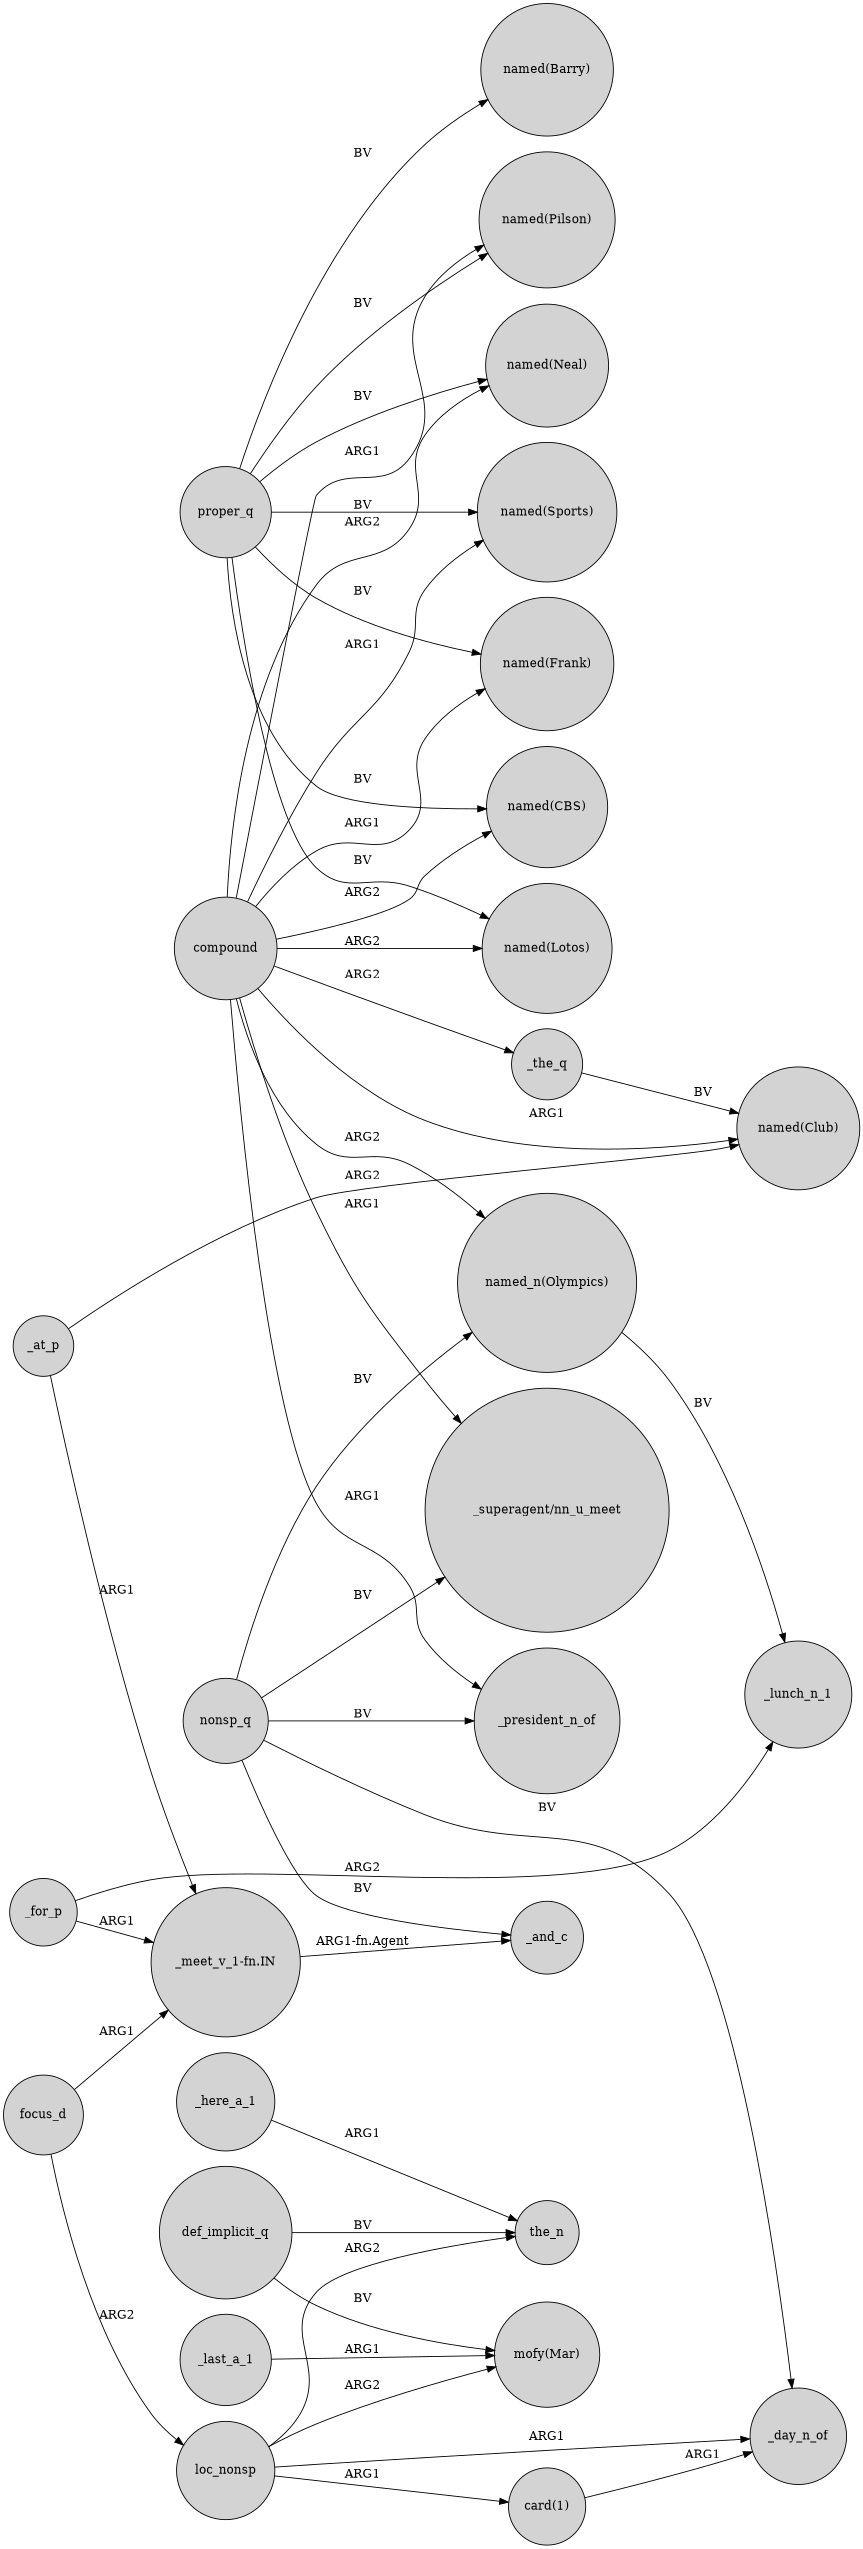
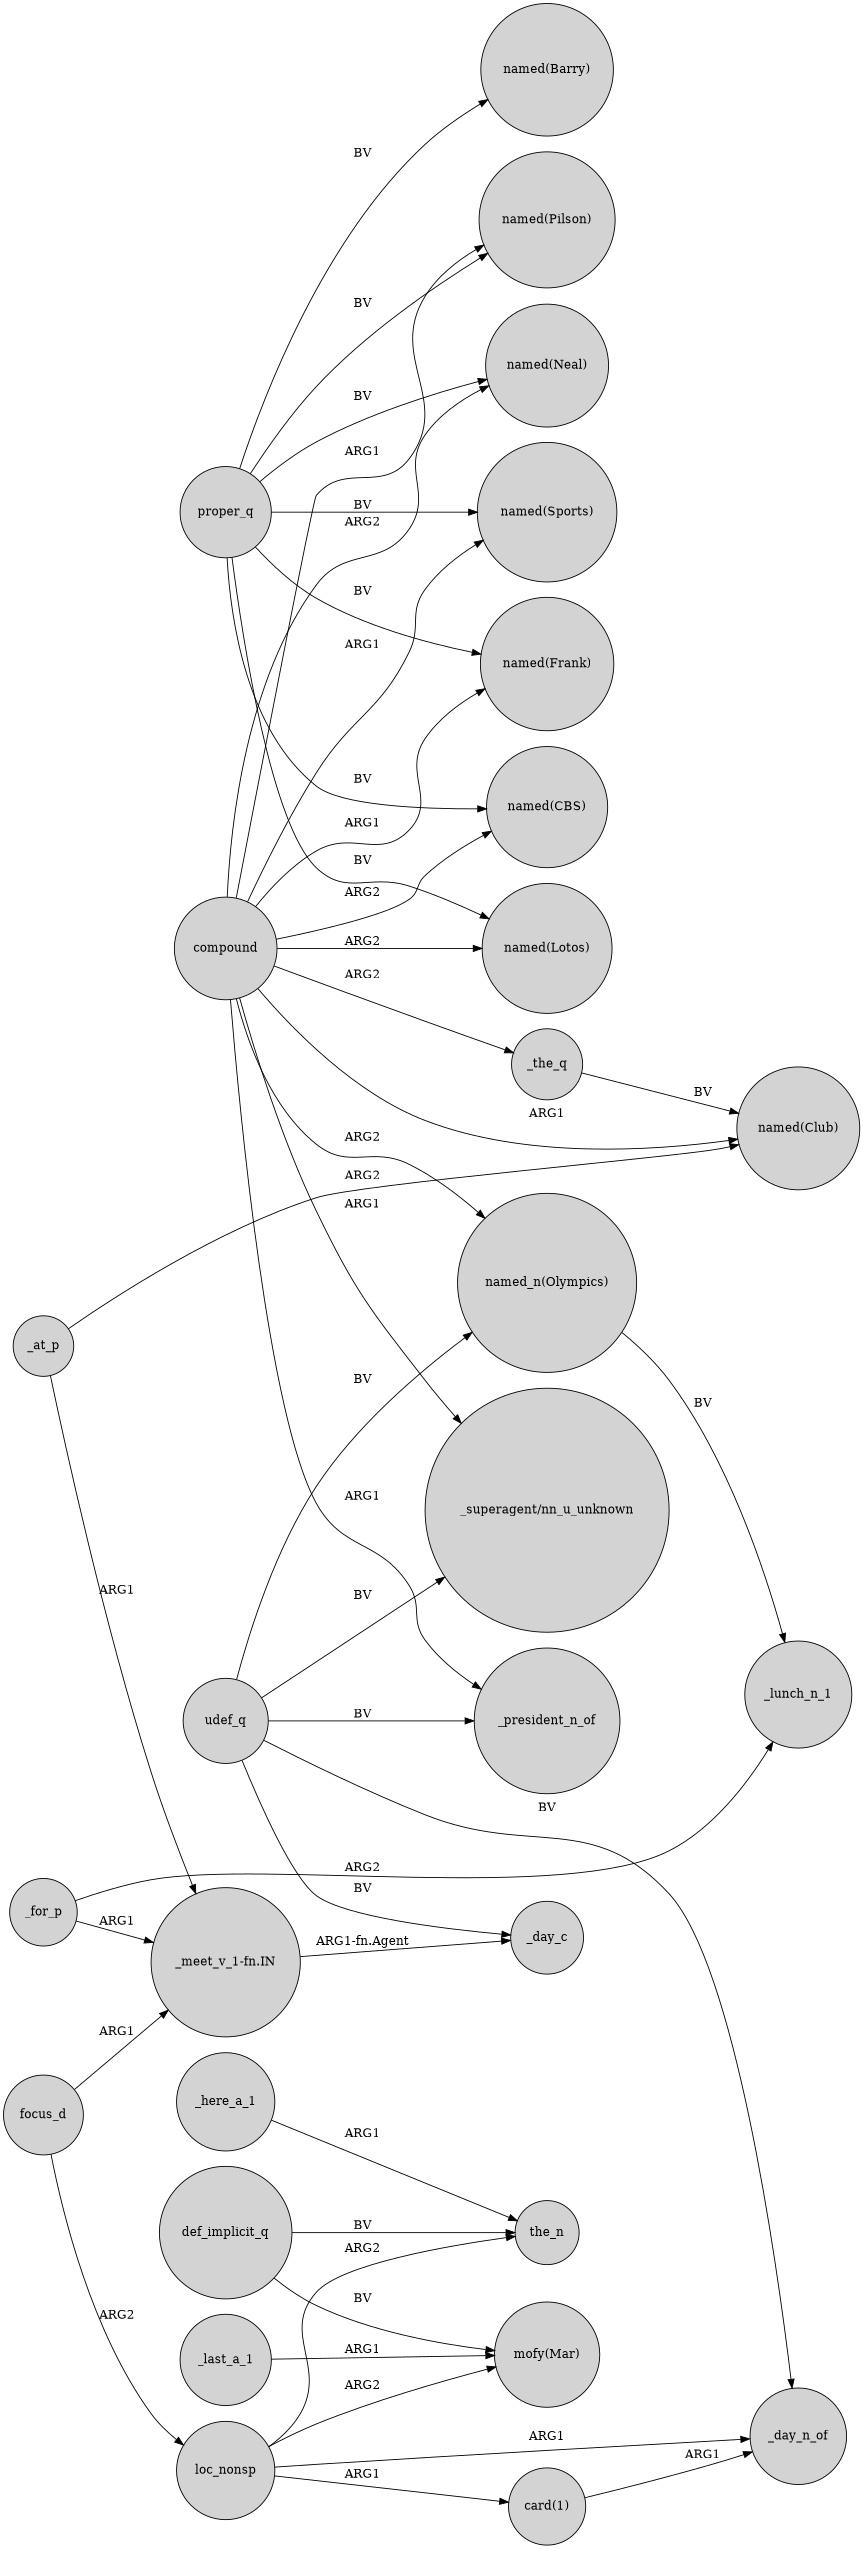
node "_superagent/nn_u_meet": label "_superagent/nn_u_meet" -> "_superagent/nn_u_unknown"
node "nonsp_q": label "nonsp_q" -> "udef_q"
node "_and_c": label "_and_c" -> "_day_c"
